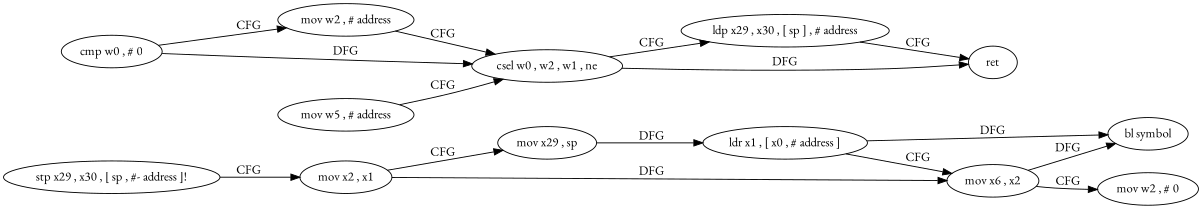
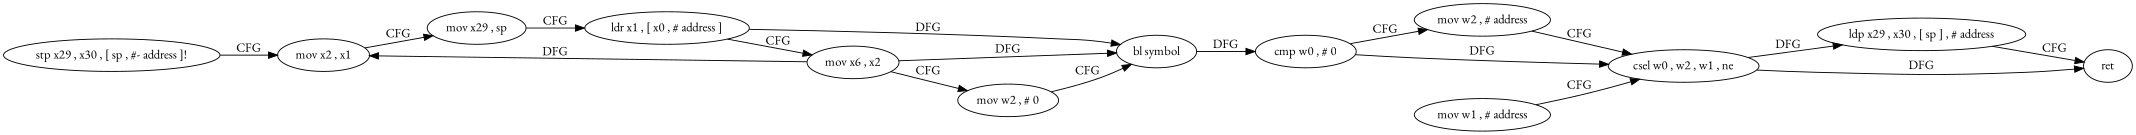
edge "csel w0 , w2 , w1 , ne" -> "ldp x29 , x30 , [ sp ] , # address": label "CFG" -> "DFG"
edge "bl symbol" -> "cmp w0 , # 0": added, label "DFG"
edge "mov w2 , # 0" -> "bl symbol": added, label "CFG"
node "mov w5 , # address": label "mov w5 , # address" -> "mov w1 , # address"
edge "mov x29 , sp" -> "ldr x1 , [ x0 , # address ]": label "DFG" -> "CFG"
edge "mov x2 , x1" -> "mov x6 , x2": reversed
